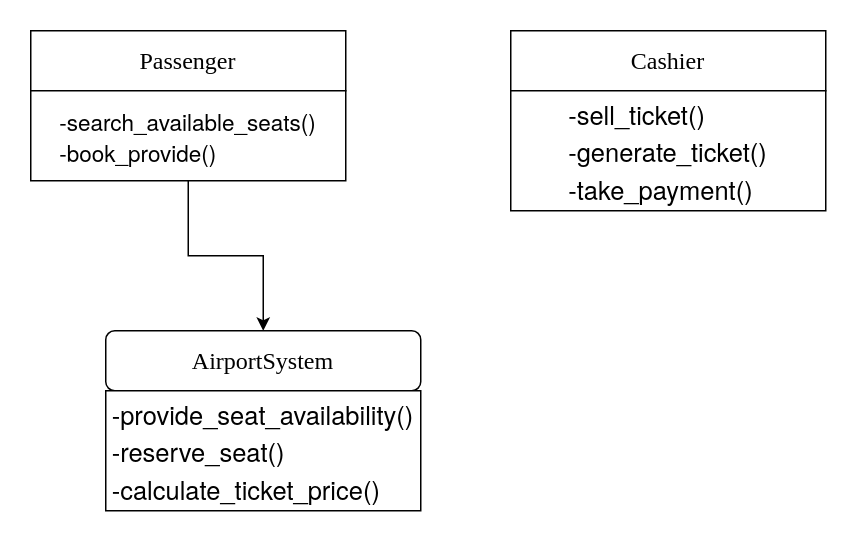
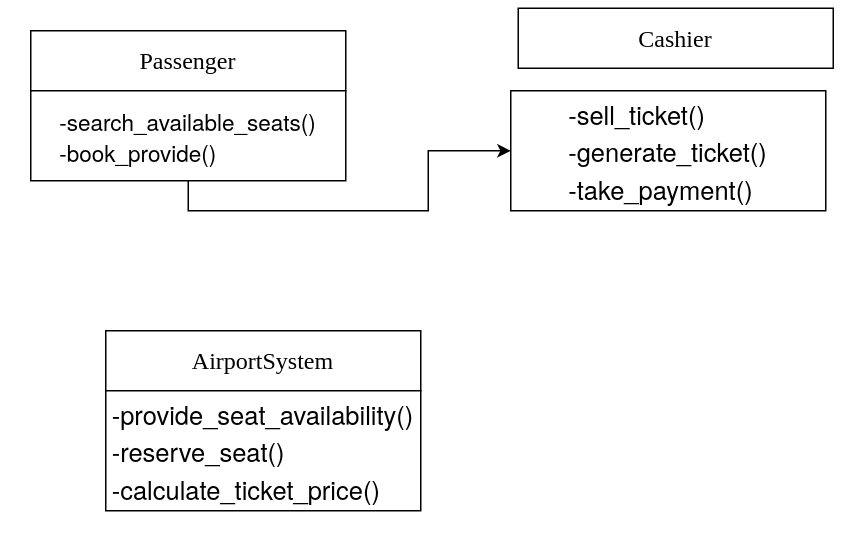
node "Cashier": moved (668, 61) -> (676, 38)
edge "-search_available_seats() -book_provide()" -> "AirportSystem": now "-search_available_seats() -book_provide()" -> "-sell_ticket() -generate_ticket() -take_payment()"
node "AirportSystem": shape rounded rectangle -> rectangle
